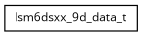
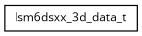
node "lsm6dsxx_9d_data_t": label "lsm6dsxx_9d_data_t" -> "lsm6dsxx_3d_data_t"
